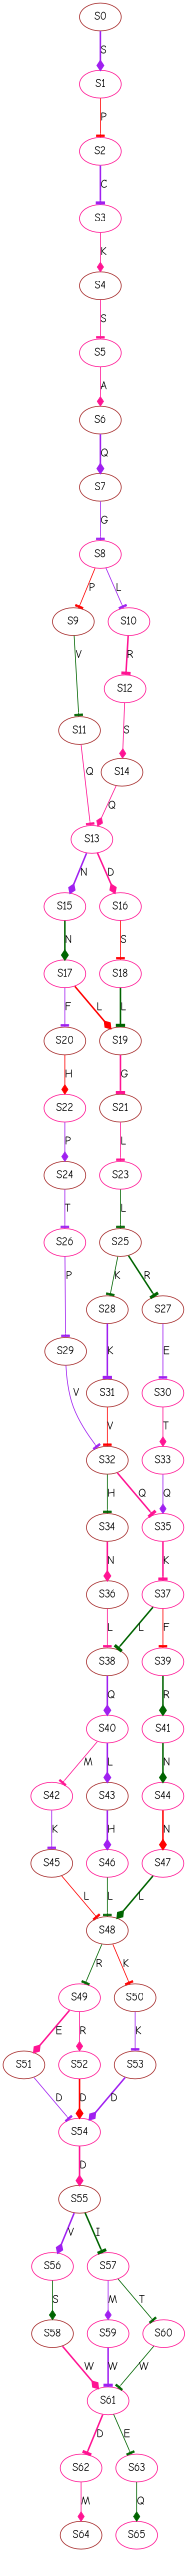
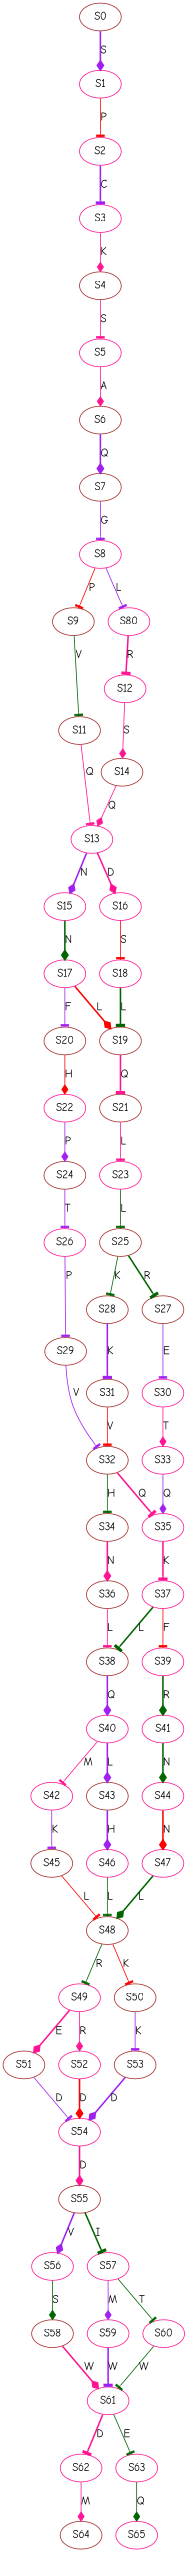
node "S10": label "S10" -> "S80"
edge "S19" -> "S21": label "G" -> "Q"
